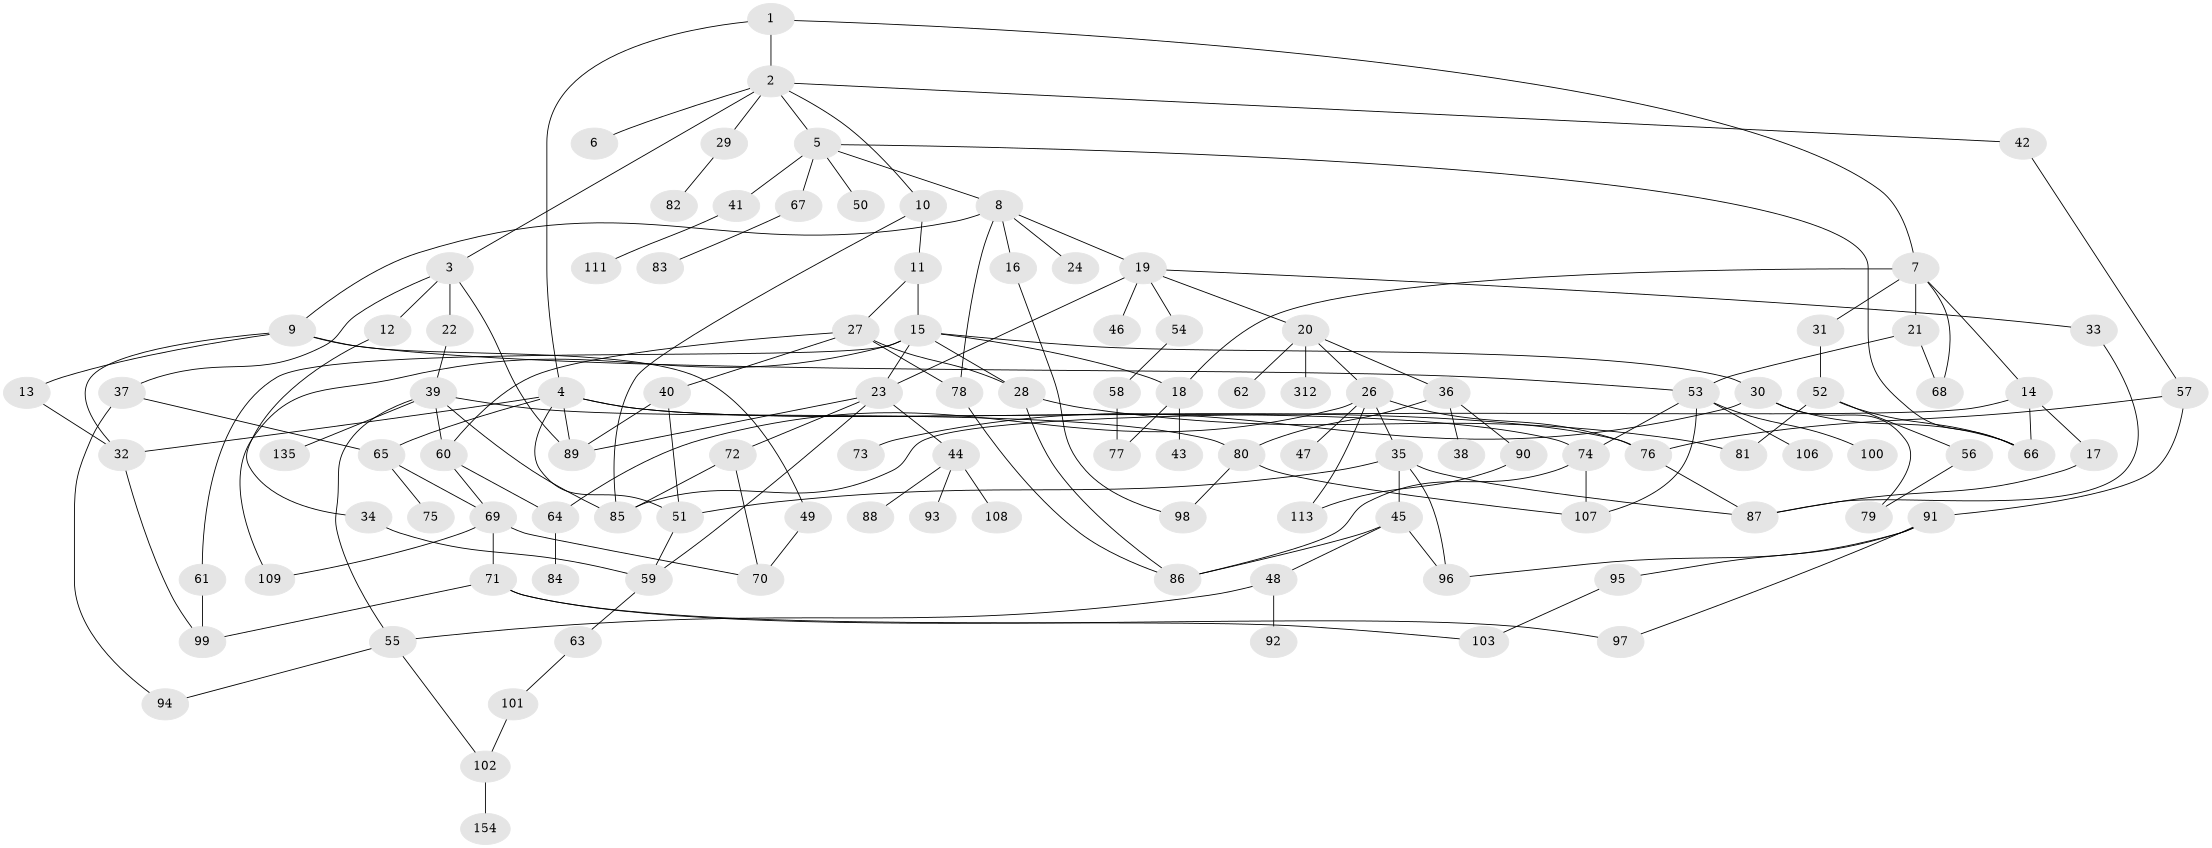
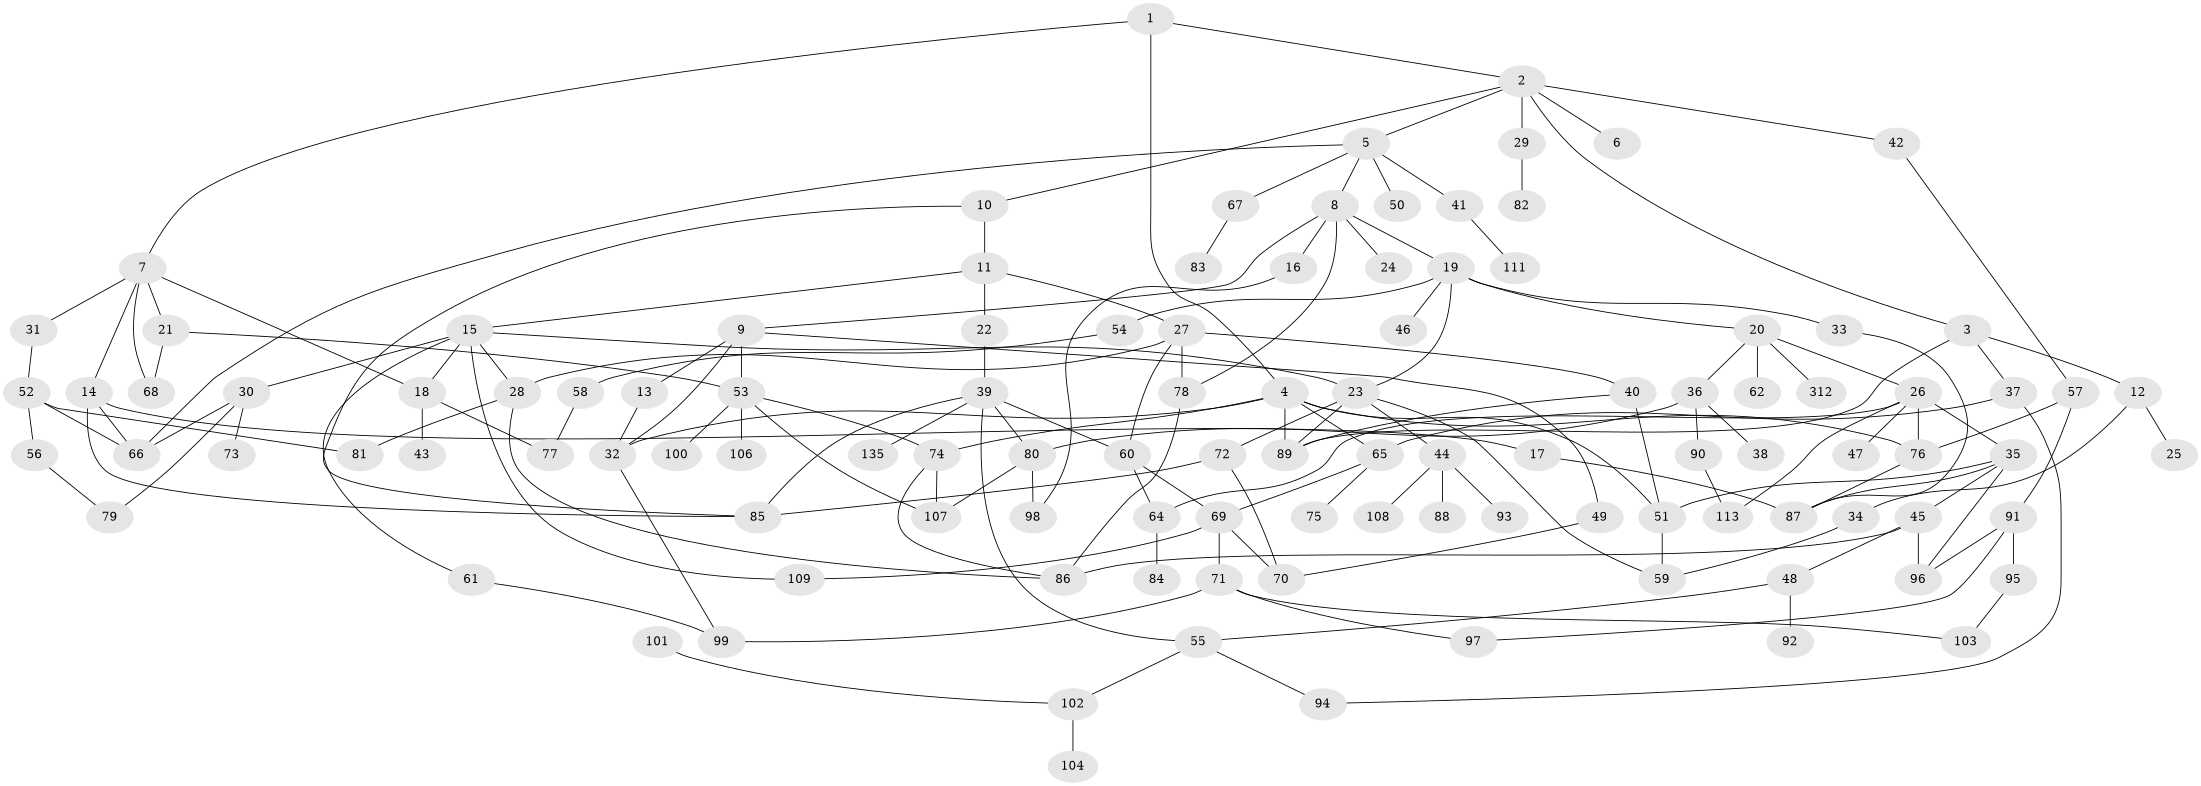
edge "3" -- "22": now "11" -- "22"
node "25": added
node "63": removed
node "154": label "154" -> "104"
